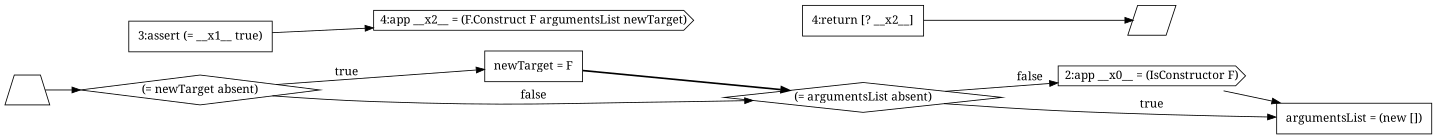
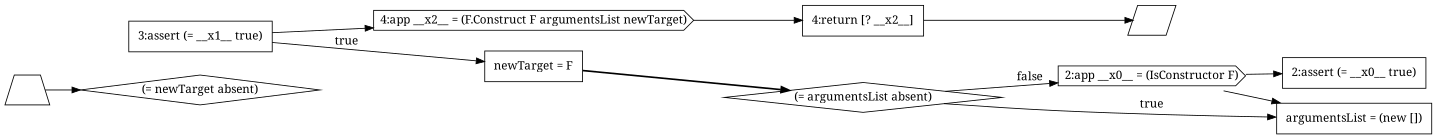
edge "4:app __x2__ = (F.Construct F argumentsList newTarget)" -> "4:return [? __x2__]": added
node "2:assert (= __x0__ true)": added
edge "(= newTarget absent)" -> "newTarget = F": now "3:assert (= __x1__ true)" -> "newTarget = F"
edge "(= newTarget absent)" -> "(= argumentsList absent)": removed, label "false"
